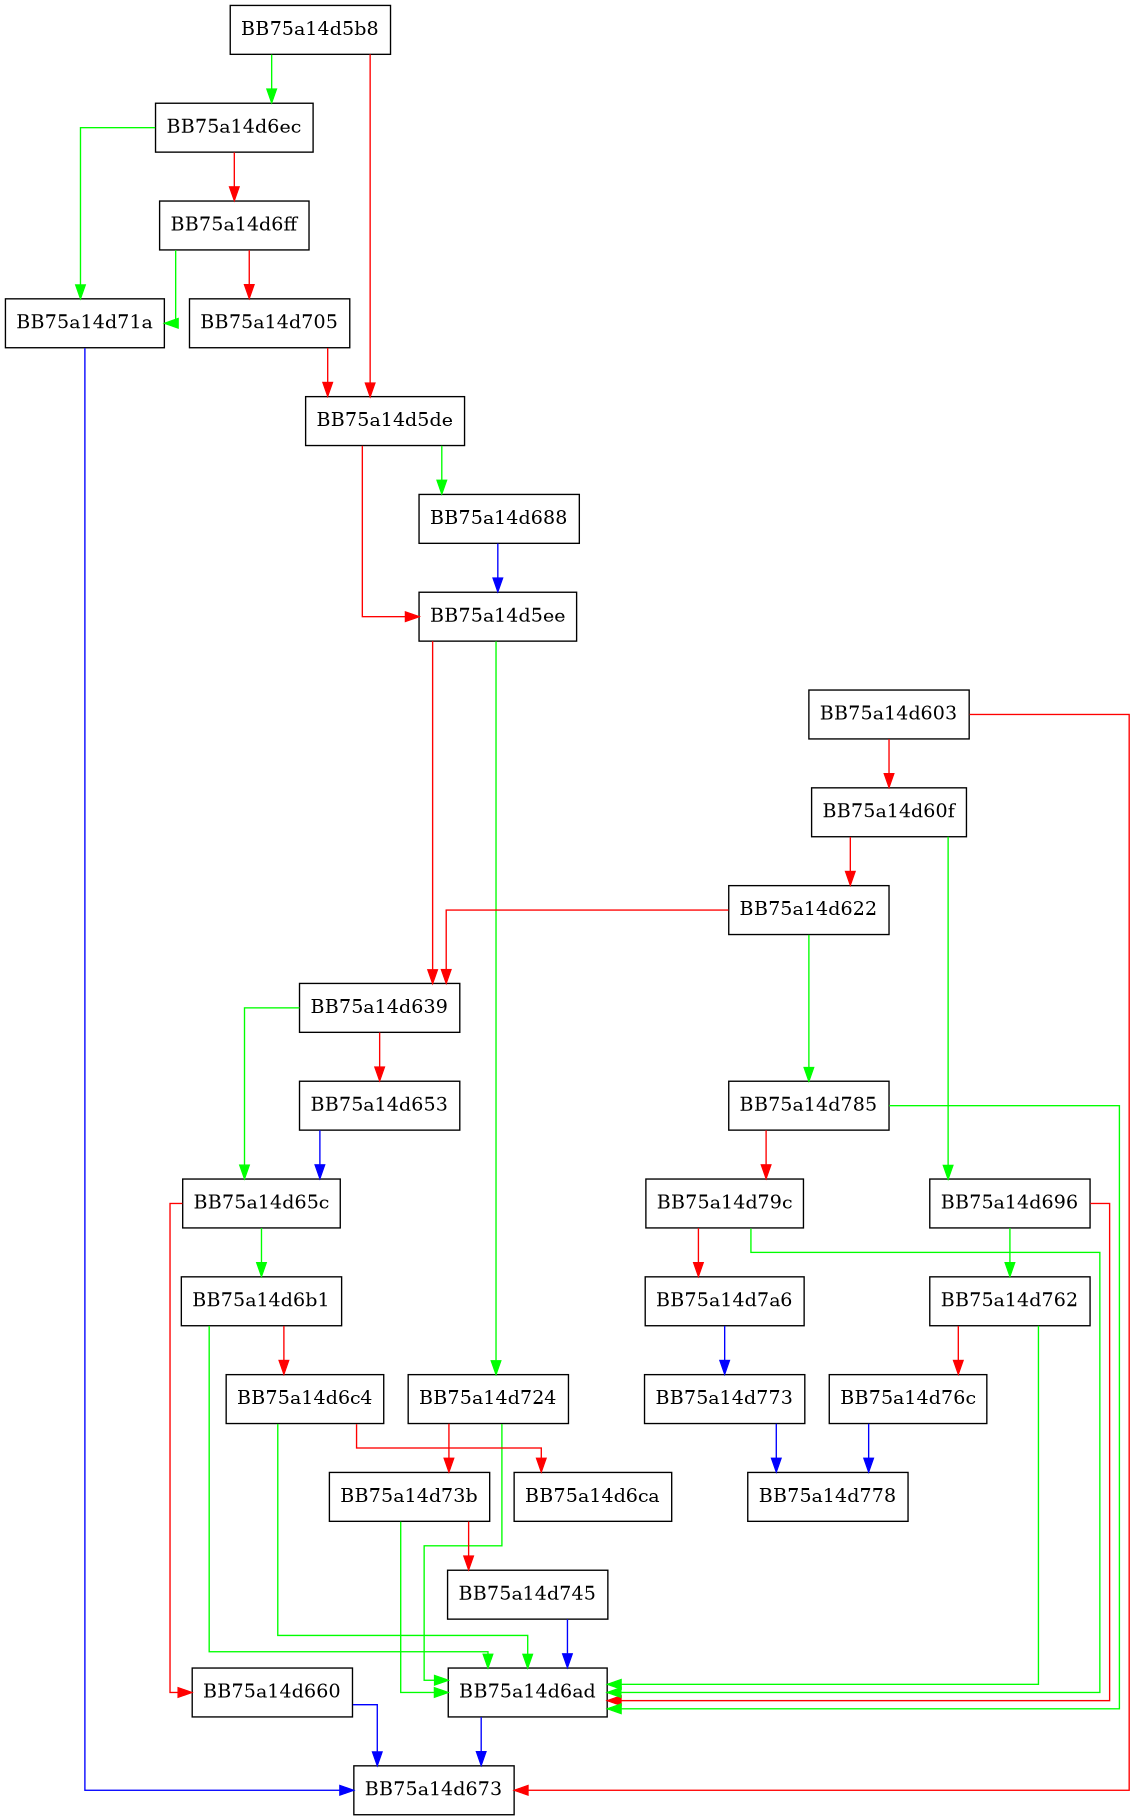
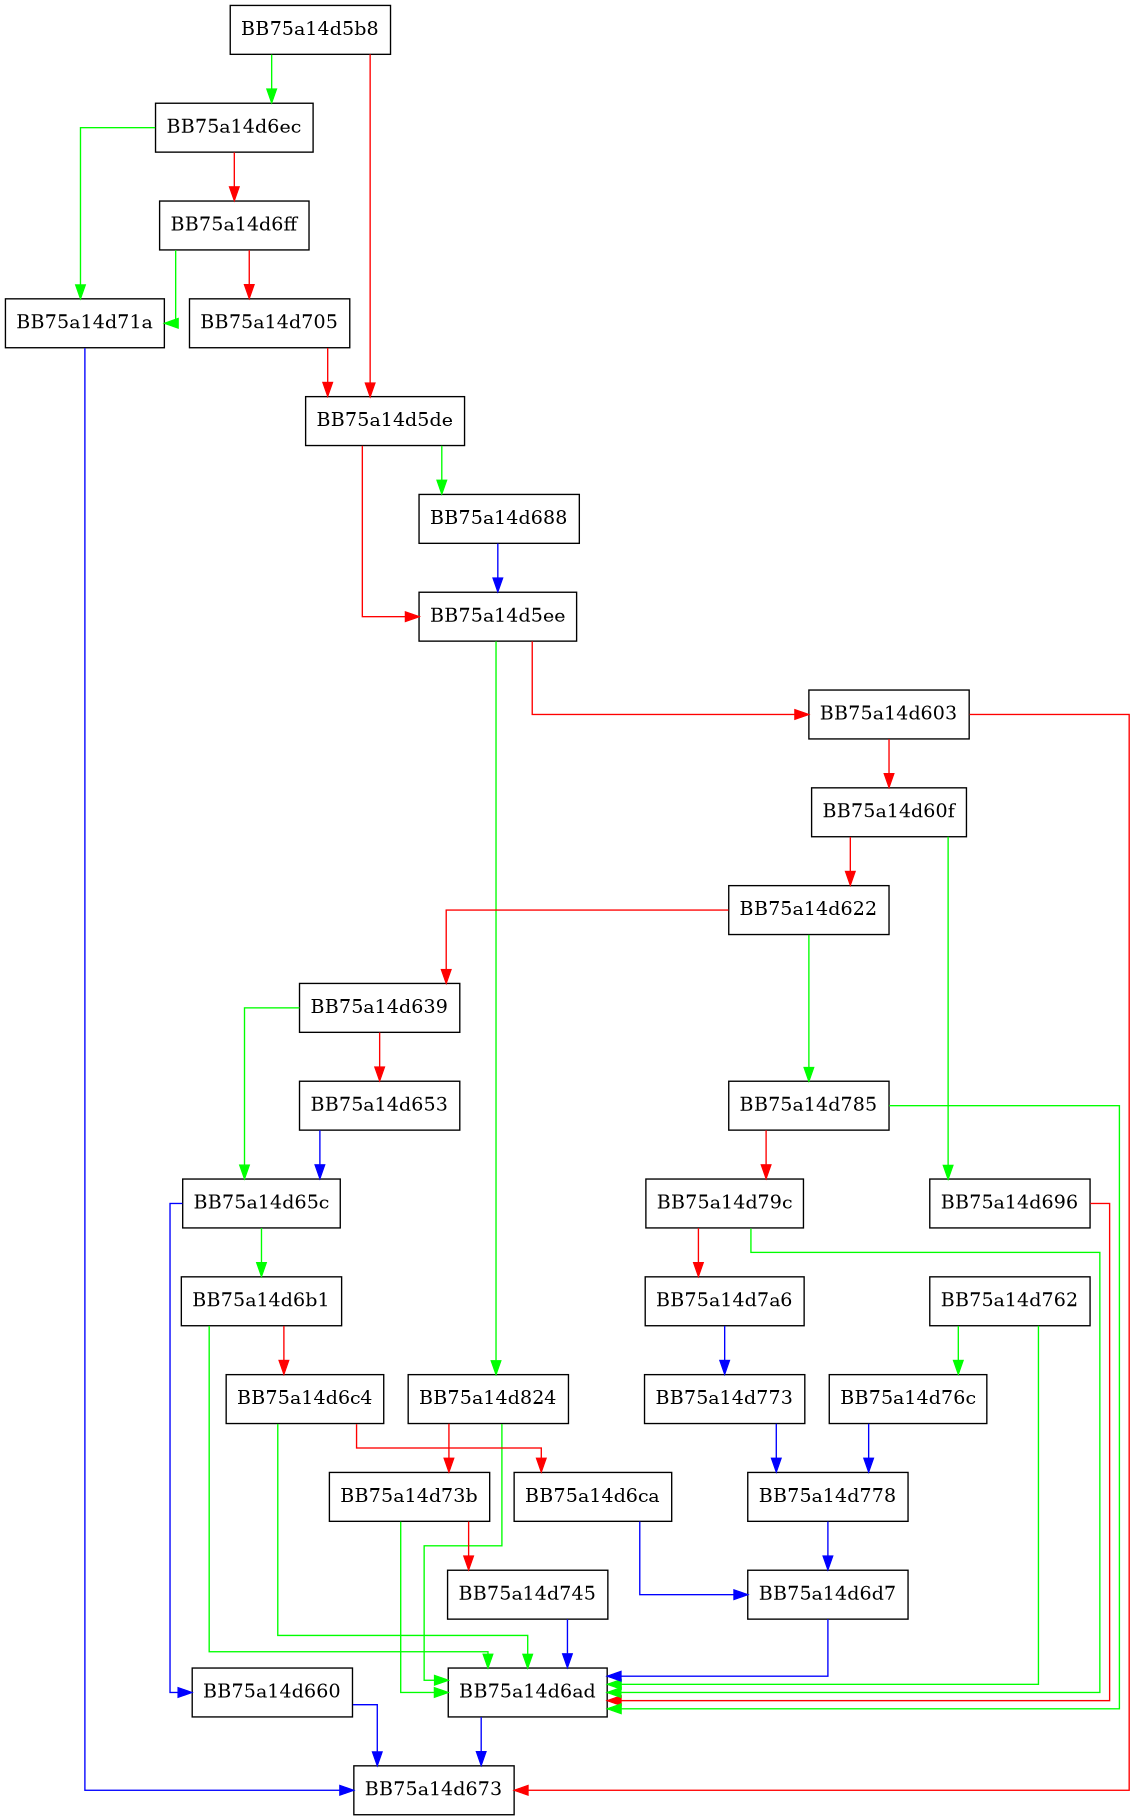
edge "BB75a14d5ee" -> "BB75a14d639": now "BB75a14d5ee" -> "BB75a14d603"
edge "BB75a14d696" -> "BB75a14d762": removed
edge "BB75a14d762" -> "BB75a14d76c": color red -> green
node "BB75a14d724": label "BB75a14d724" -> "BB75a14d824"
edge "BB75a14d65c" -> "BB75a14d660": color red -> blue
node "BB75a14d6d7": added
